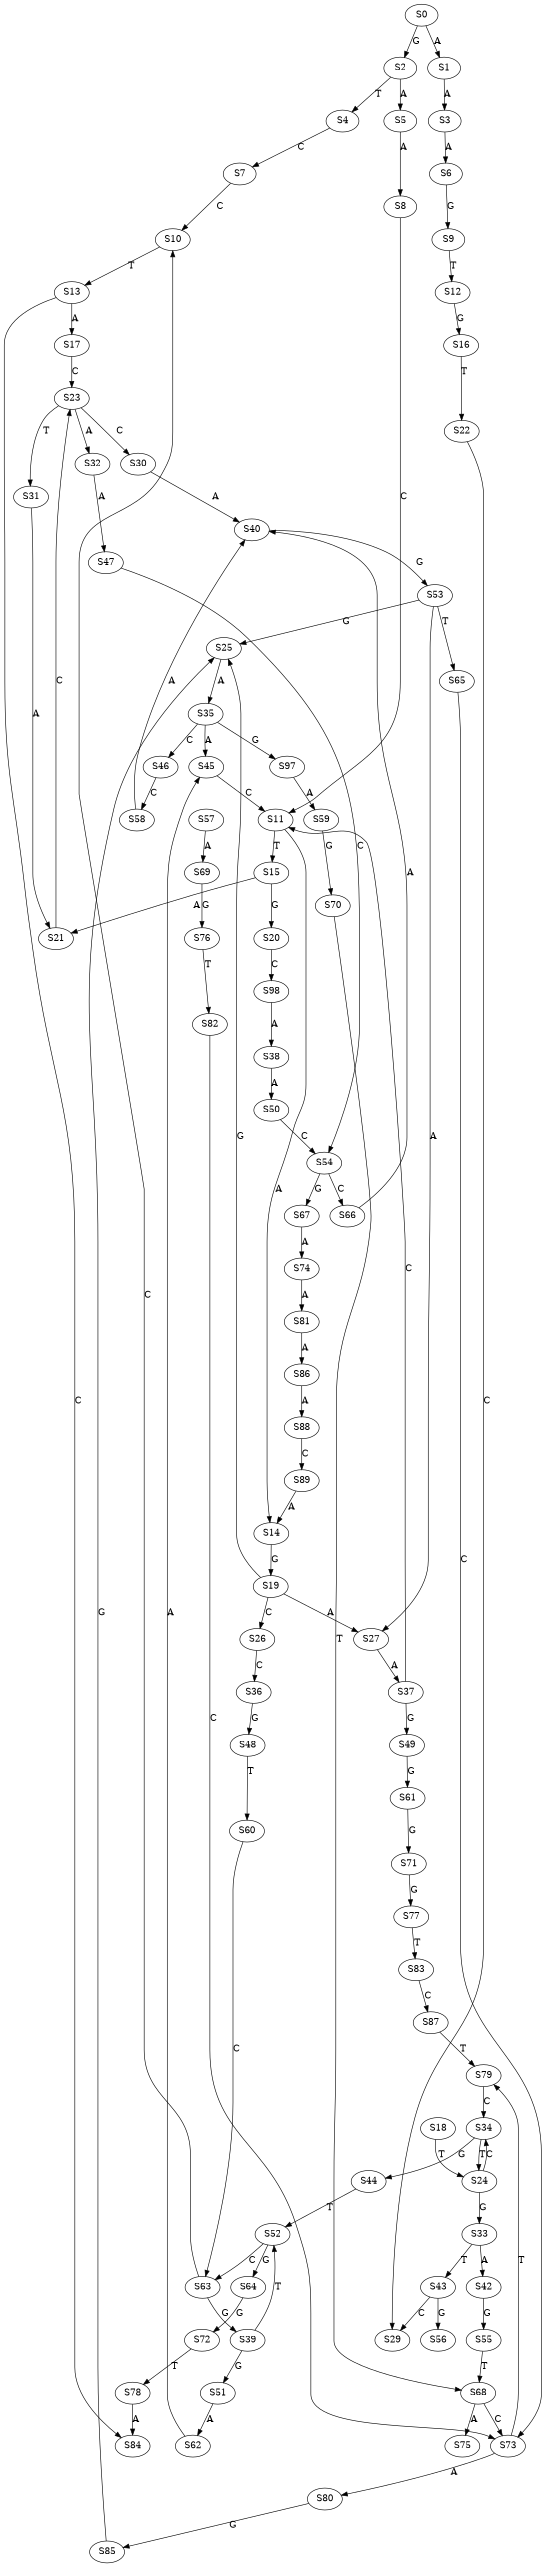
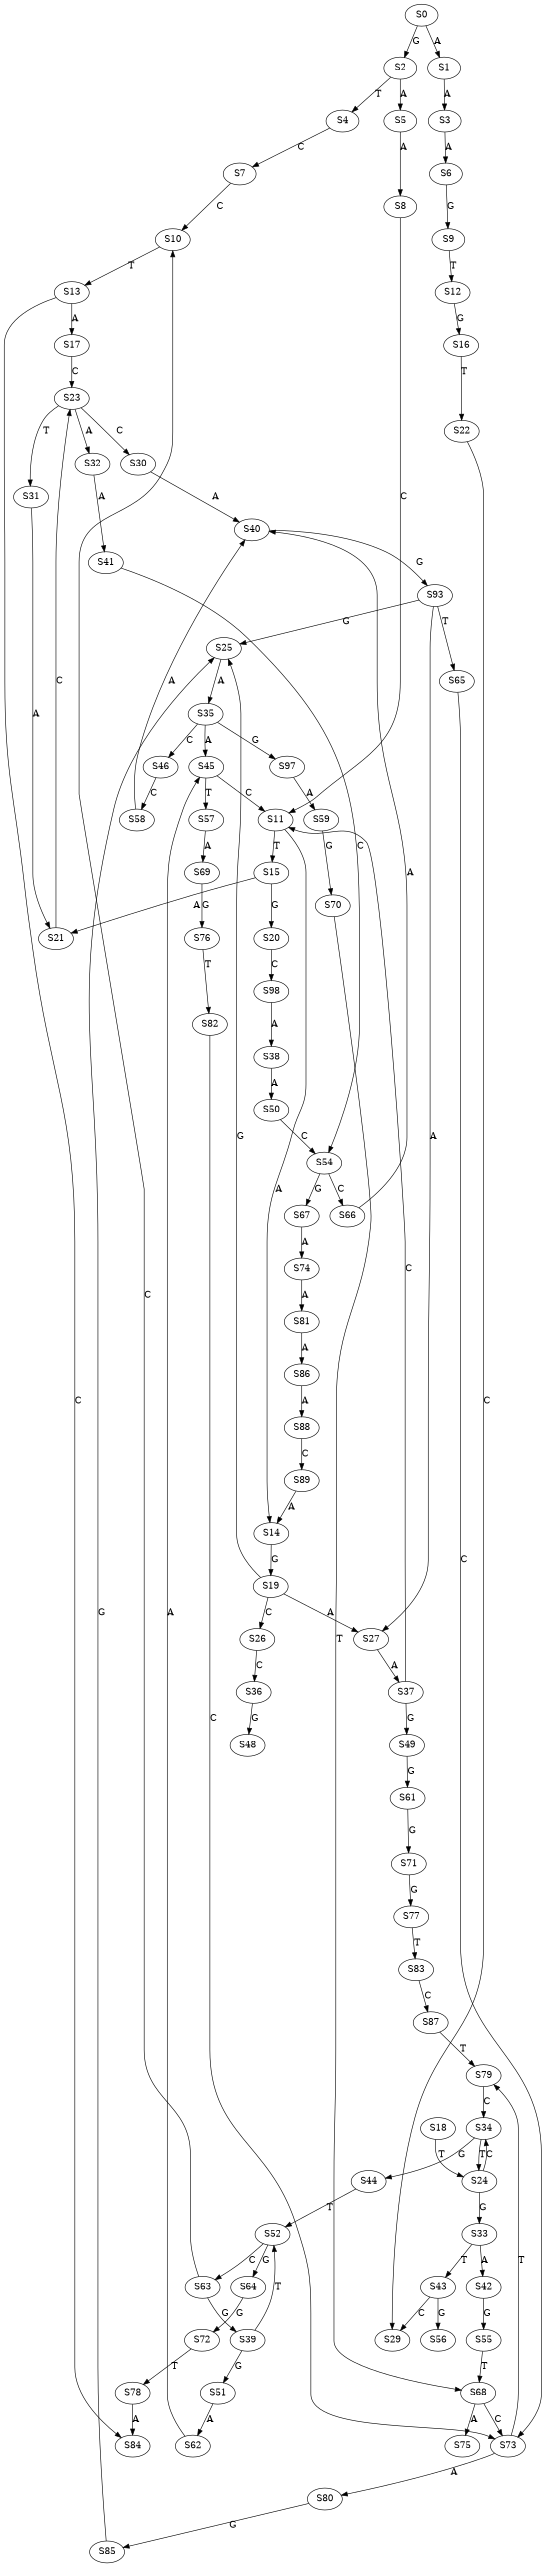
node "S47": label "S47" -> "S41"
node "S53": label "S53" -> "S93"
edge "S45" -> "S57": added, label "T"
node "S60": removed
